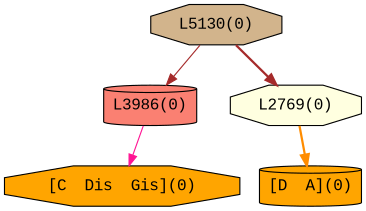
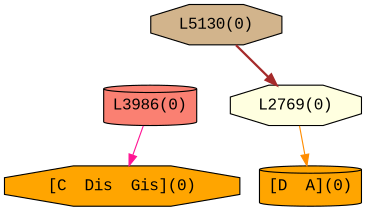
edge "L5130(0)" -> "L3986(0)": removed
edge "L2769(0)" -> "[D  A](0)": style bold -> solid
